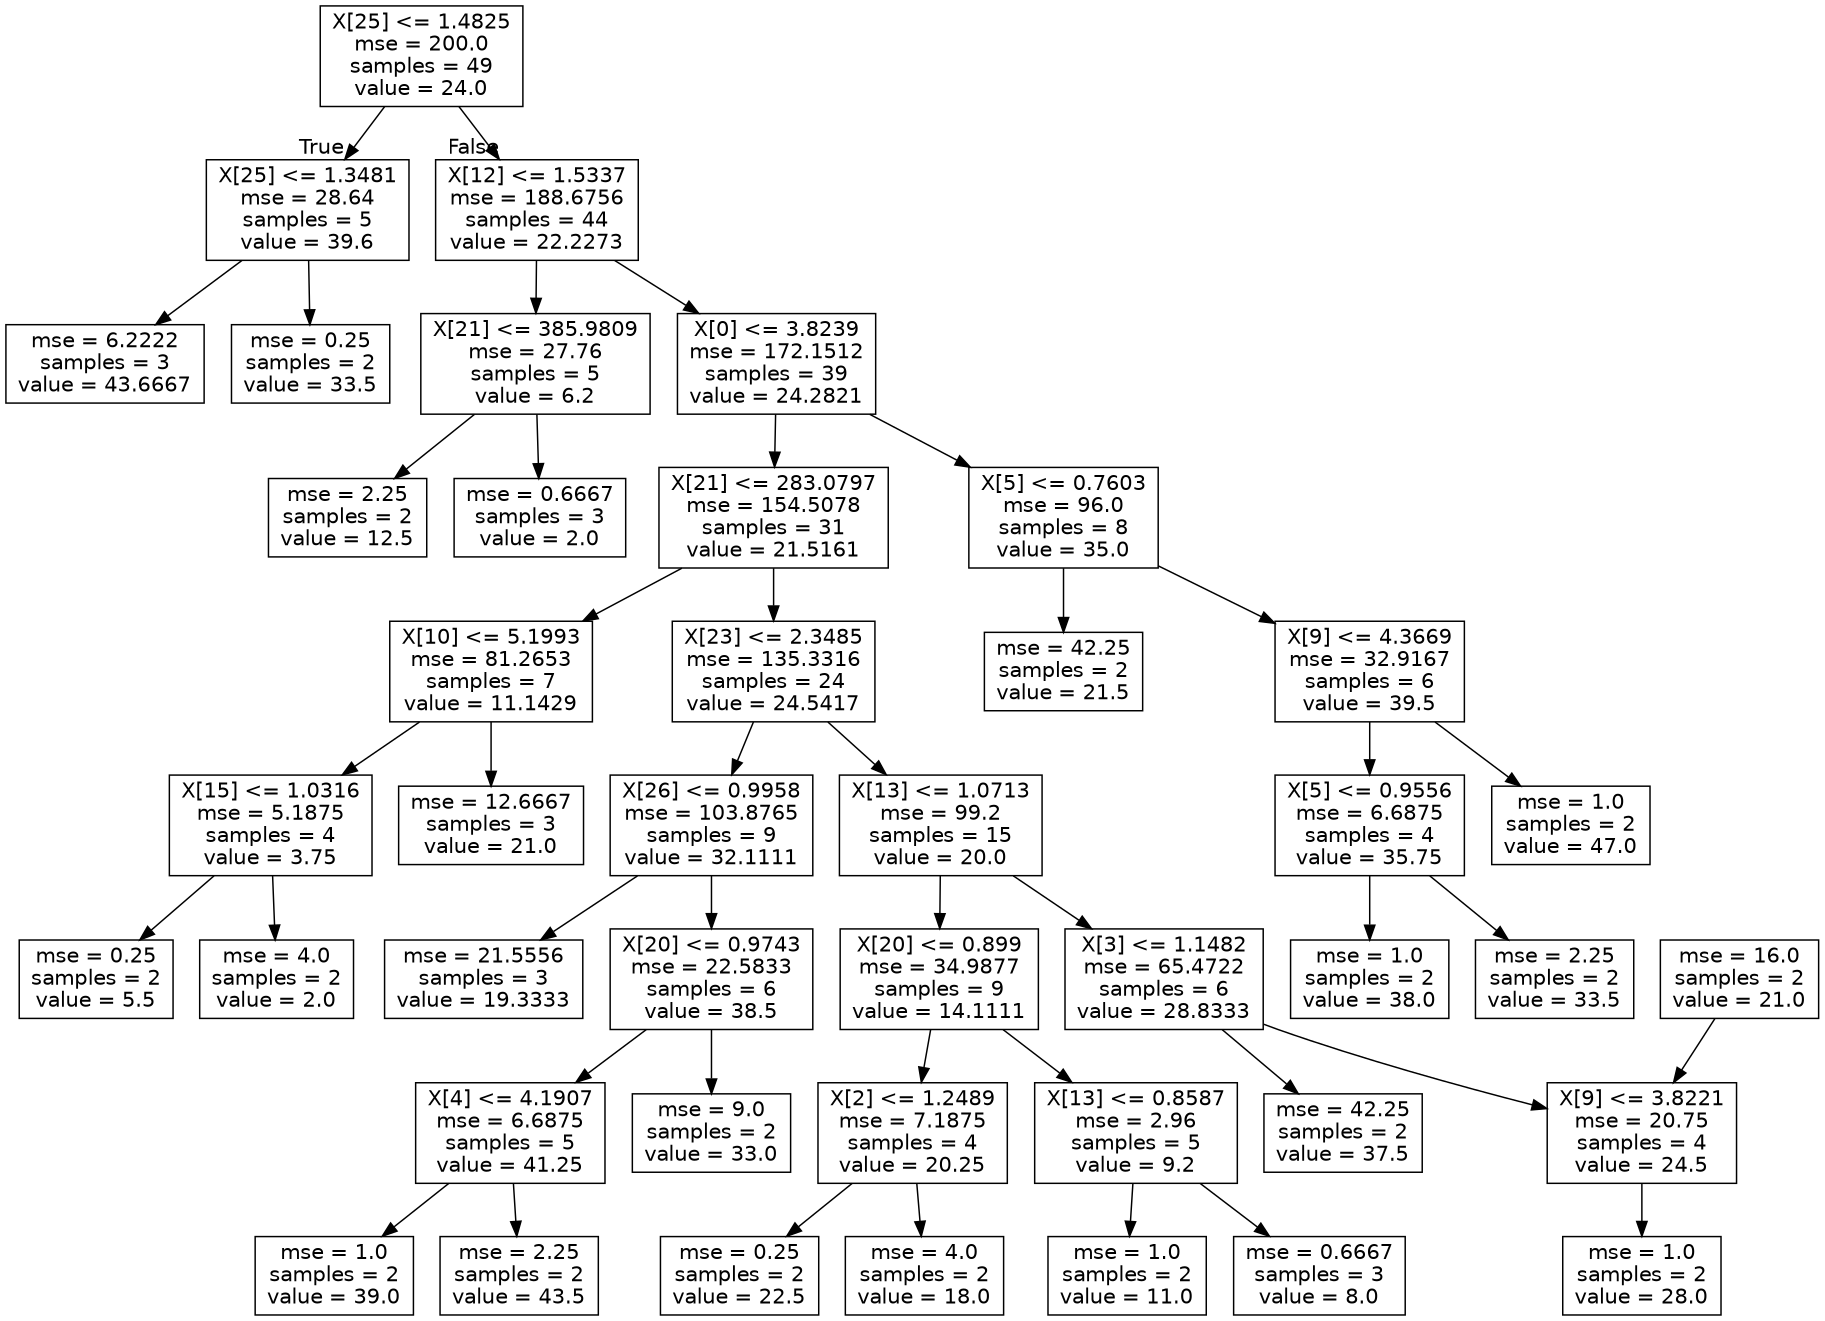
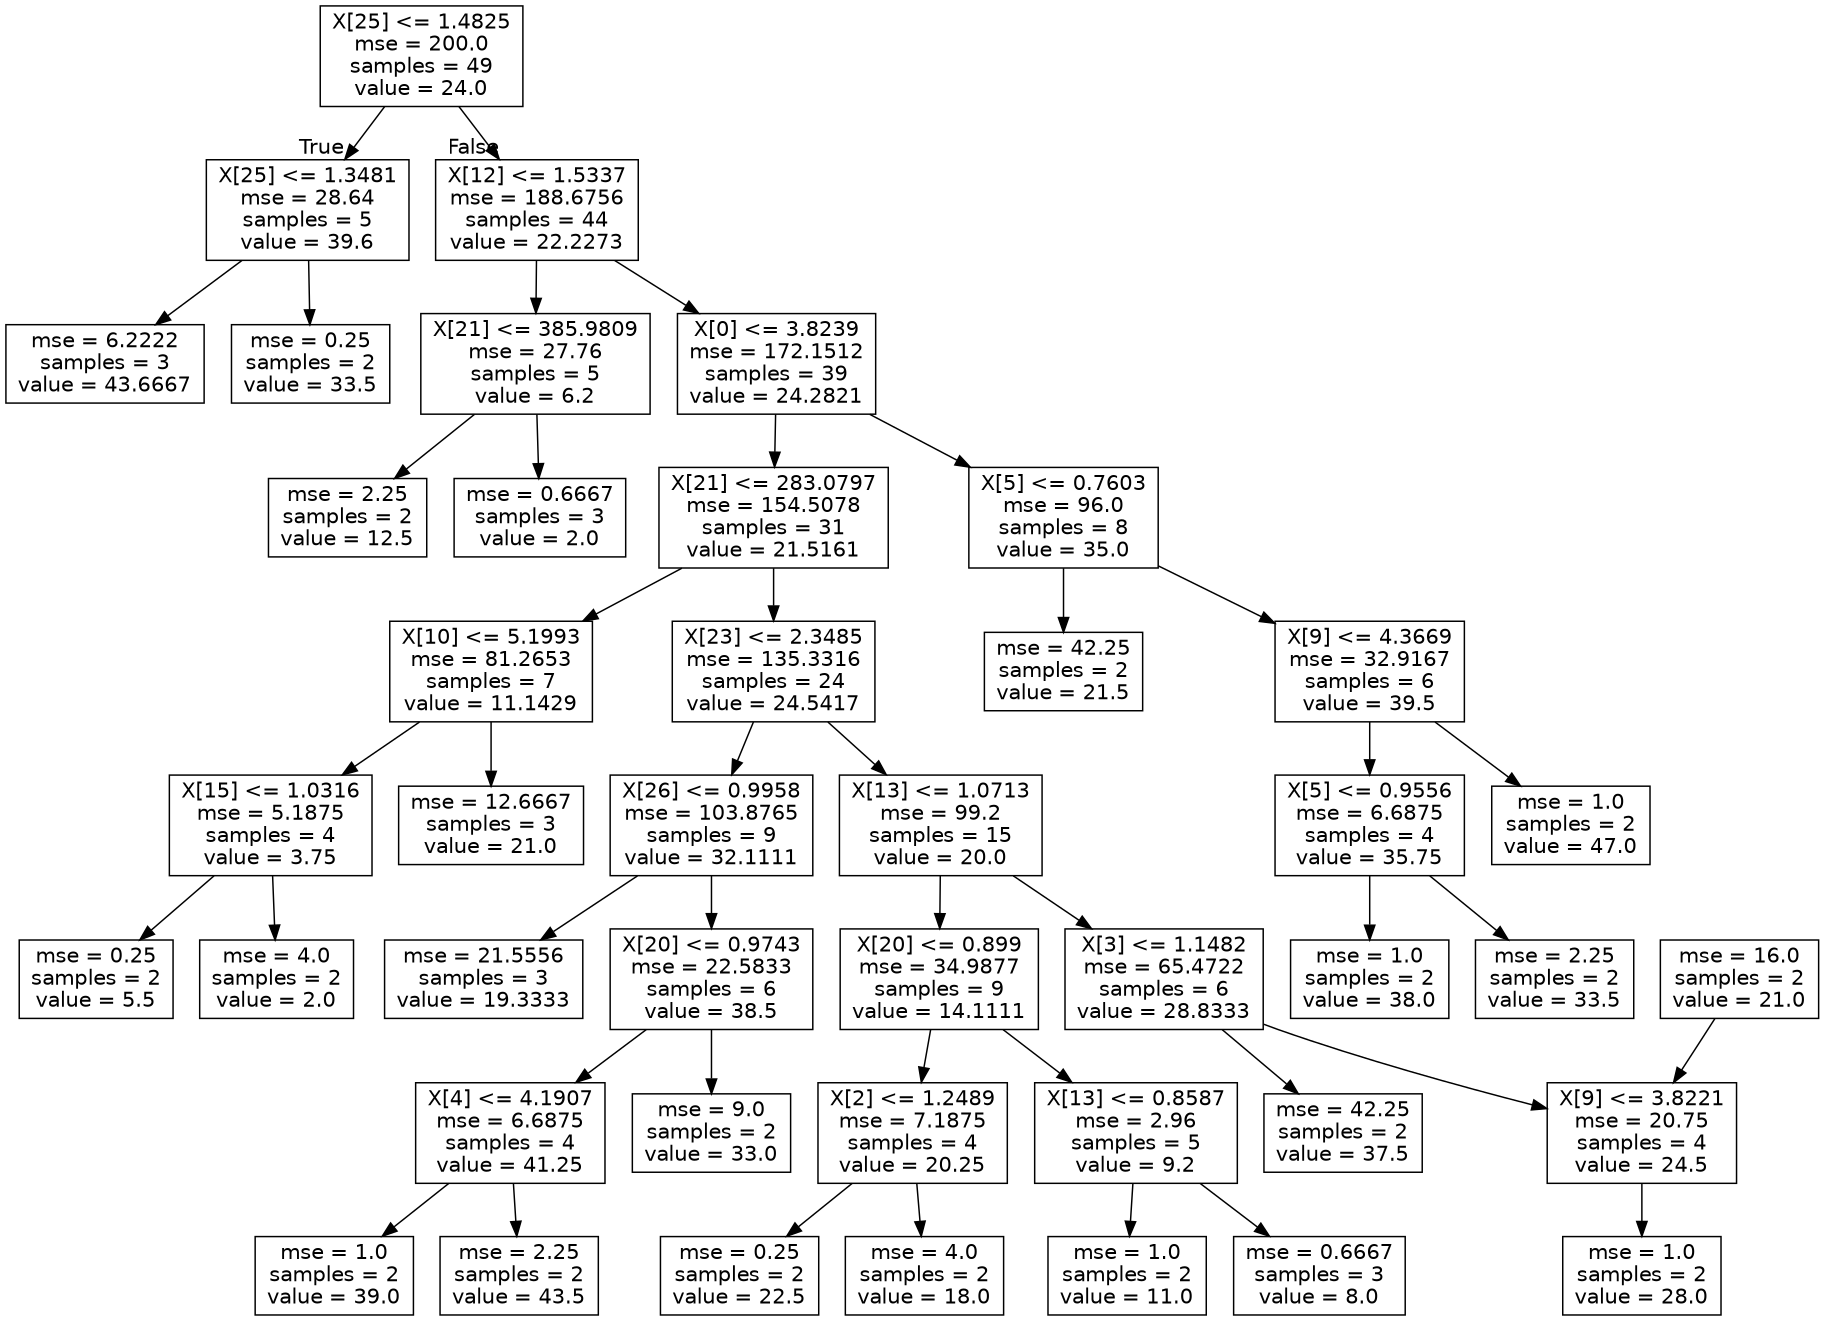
node "X[4] <= 4.1907 mse = 6.6875 samples = 5 value = 41.25": label "X[4] <= 4.1907 mse = 6.6875 samples = 5 value = 41.25" -> "X[4] <= 4.1907 mse = 6.6875 samples = 4 value = 41.25"
